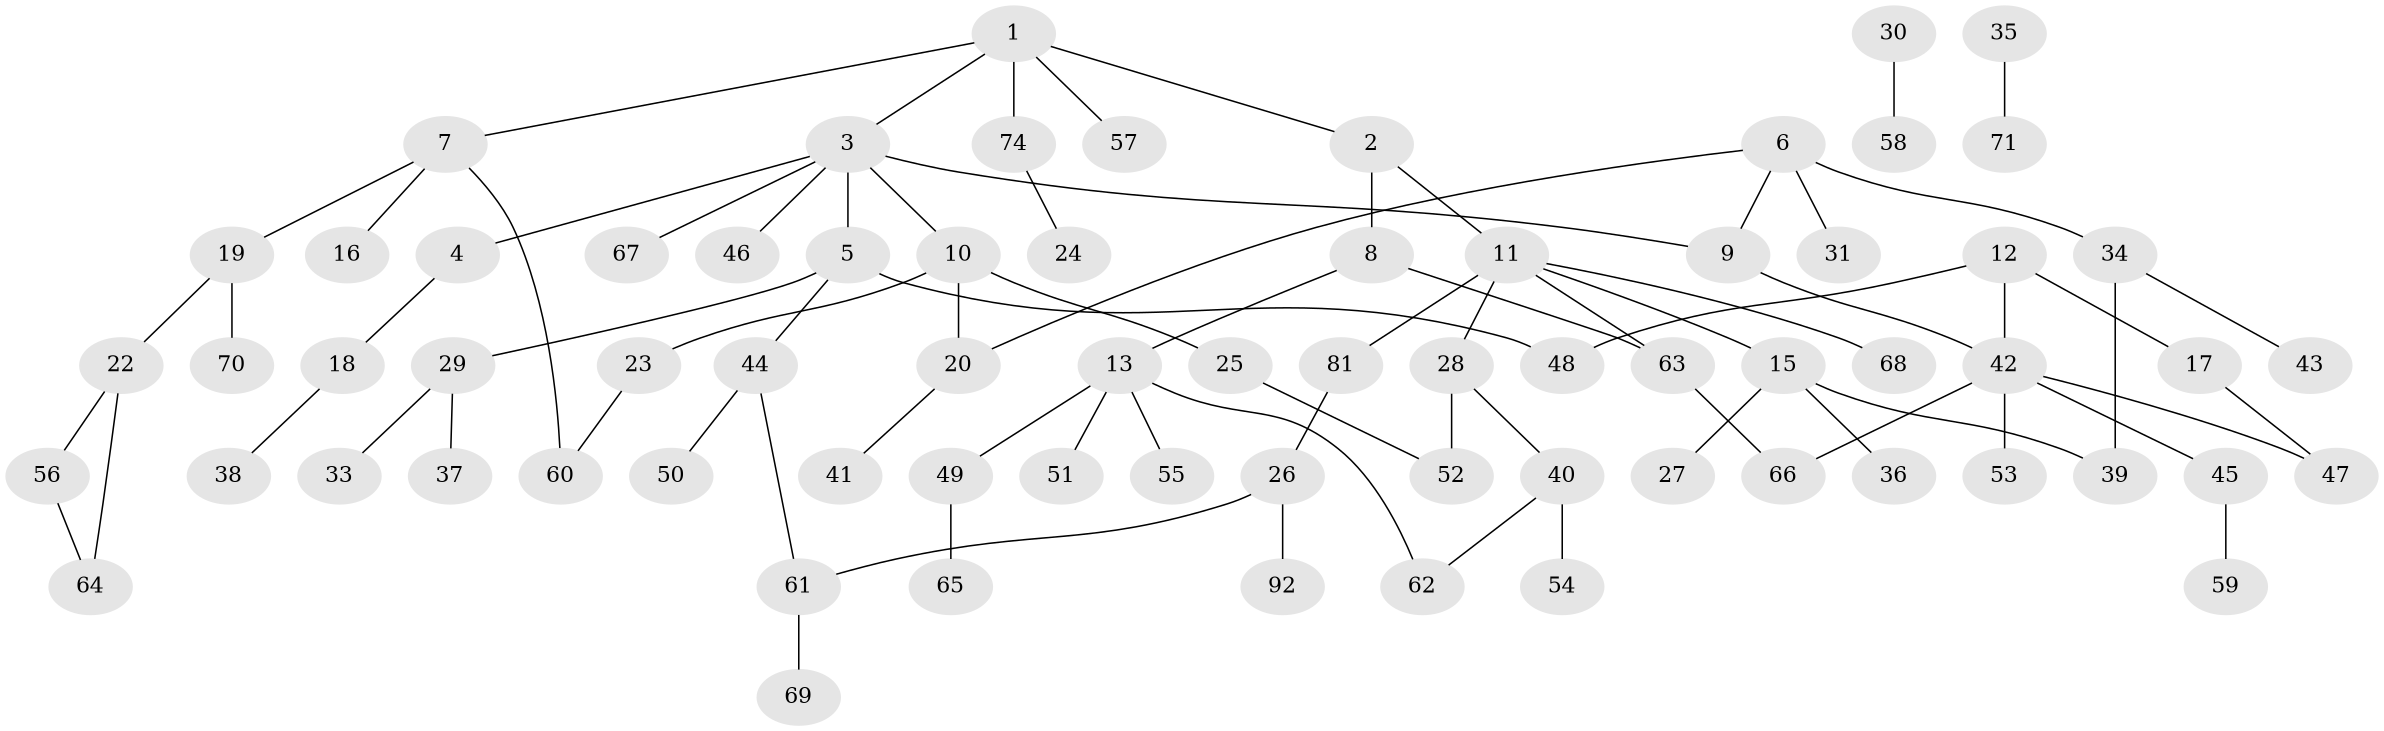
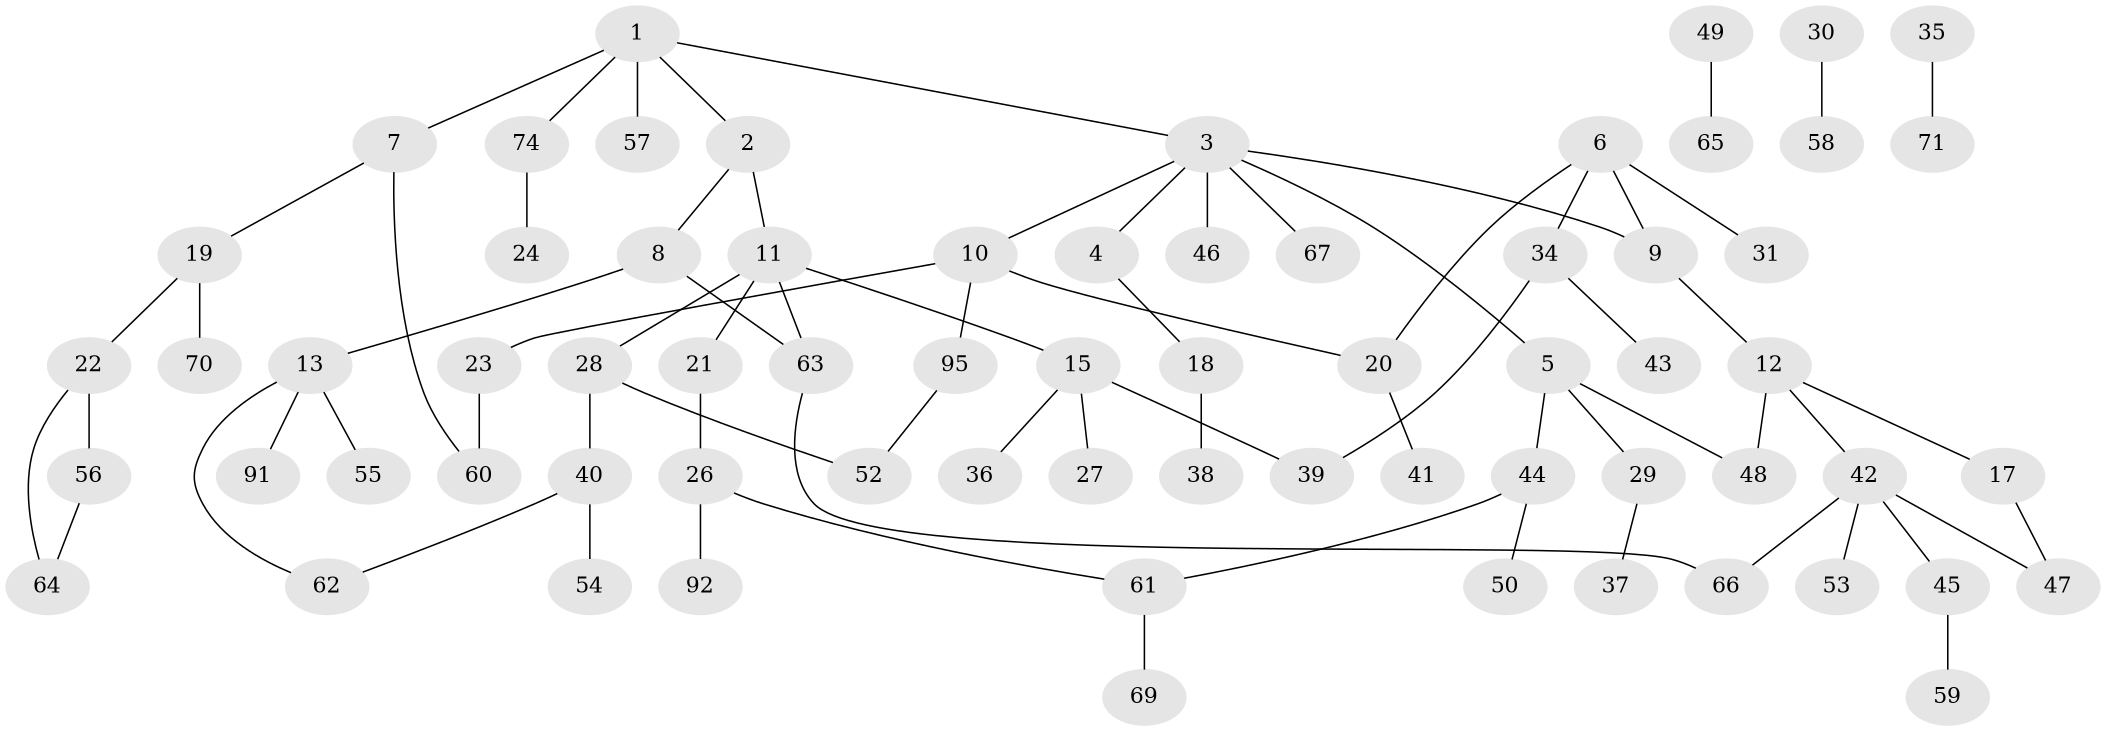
node "16": removed
edge "9" -- "42": now "9" -- "12"
node "25": label "25" -> "95"
node "81": label "81" -> "21"
node "68": removed
edge "13" -- "49": removed
node "33": removed
node "51": label "51" -> "91"
